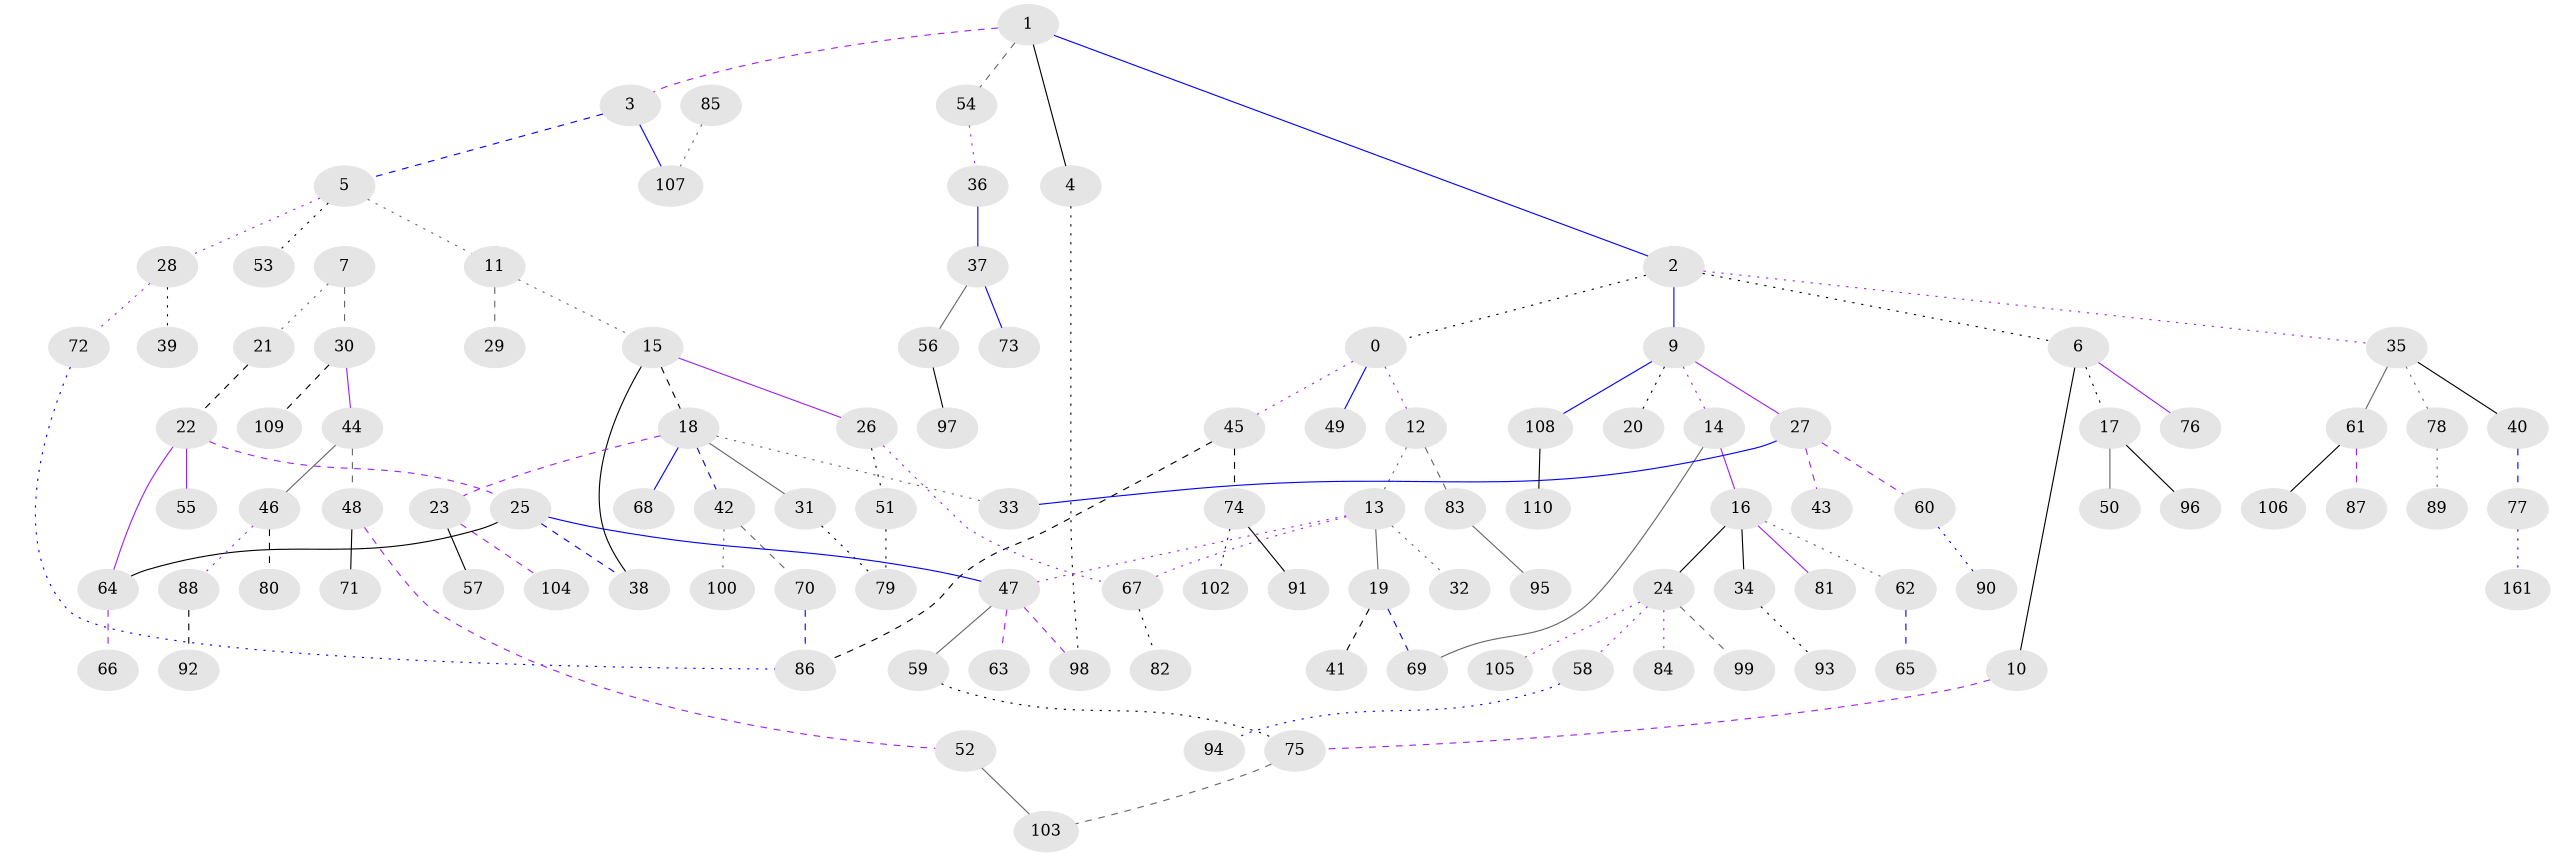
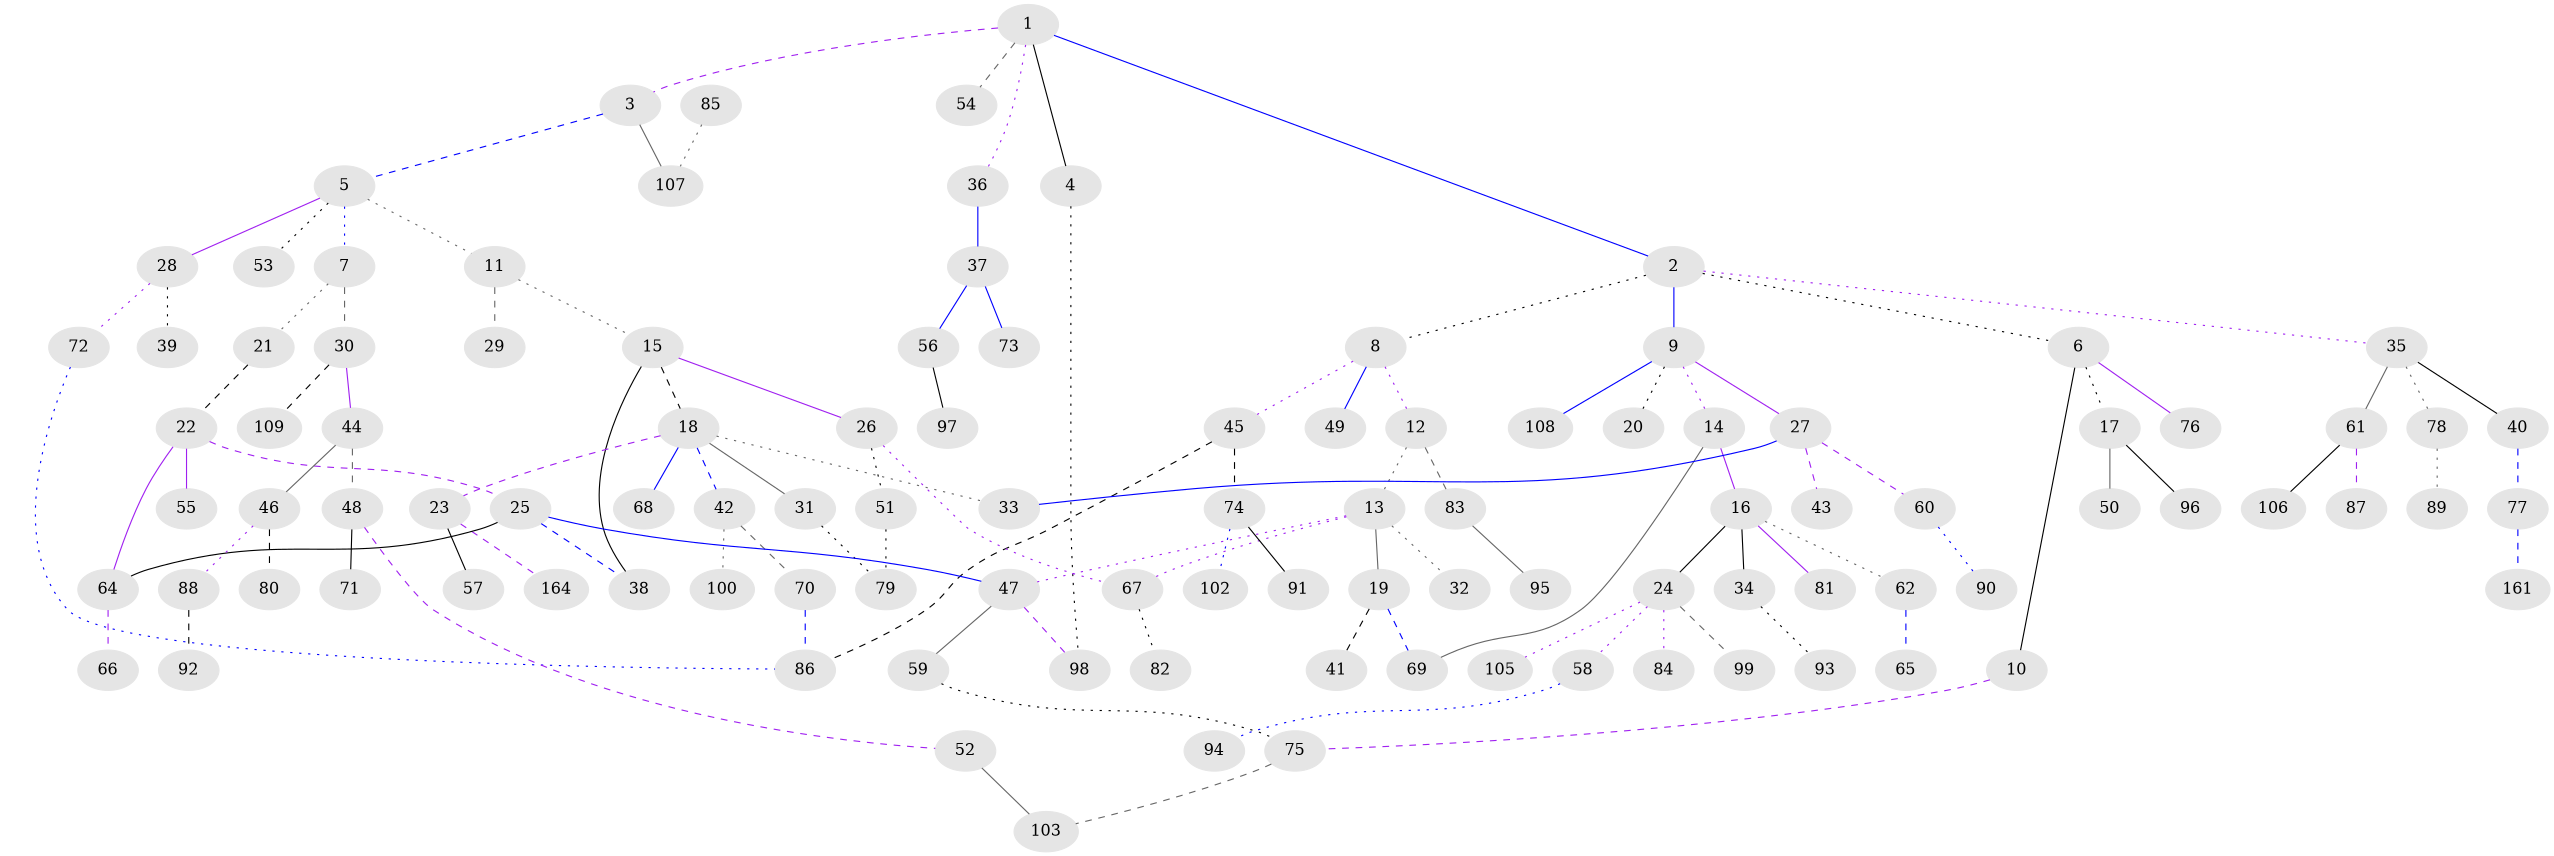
edge "3" -- "107": color blue -> gray40
edge "54" -- "36": now "1" -- "36"
edge "5" -- "28": style dotted -> solid
edge "5" -- "7": added
edge "37" -- "56": color gray40 -> blue
node "0": label "0" -> "8"
node "110": removed
edge "77" -- "161": style dotted -> dashed
node "104": label "104" -> "164"
node "63": removed
